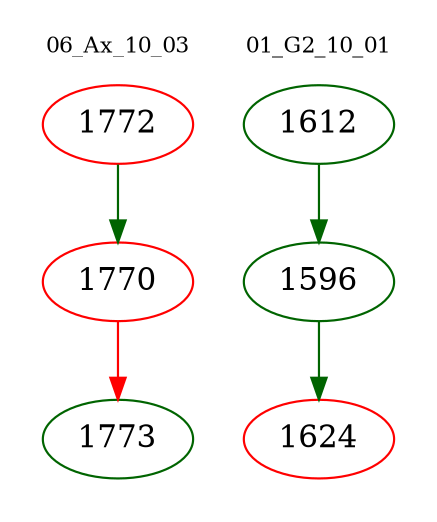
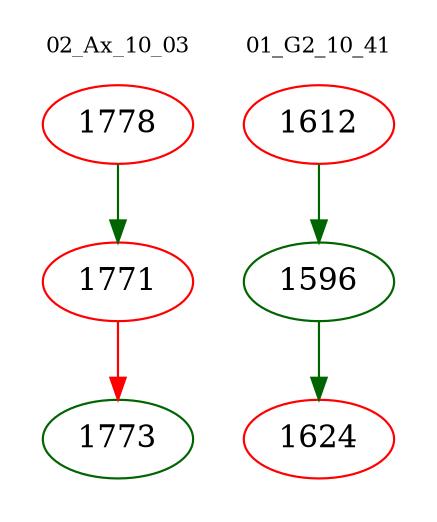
cluster "06_Ax_10_03": label "06_Ax_10_03" -> "02_Ax_10_03"
cluster "01_G2_10_01": label "01_G2_10_01" -> "01_G2_10_41"
node "1772": label "1772" -> "1778"
node "1612": color darkgreen -> red
node "1770": label "1770" -> "1771"
